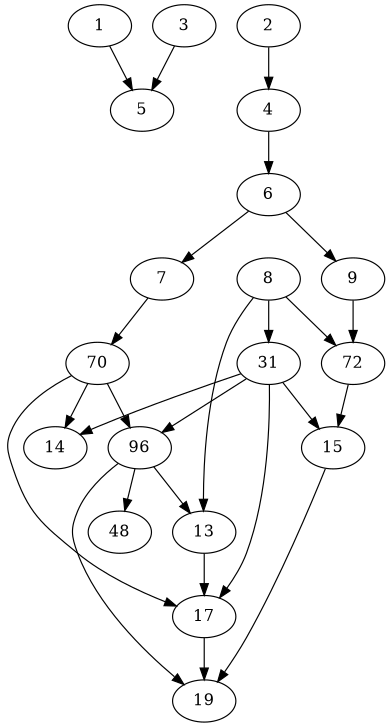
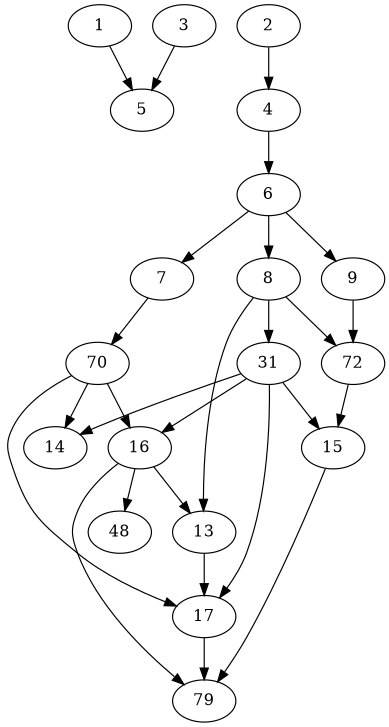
edge "6" -> "8": added
node "96": label "96" -> "16"
node "19": label "19" -> "79"
